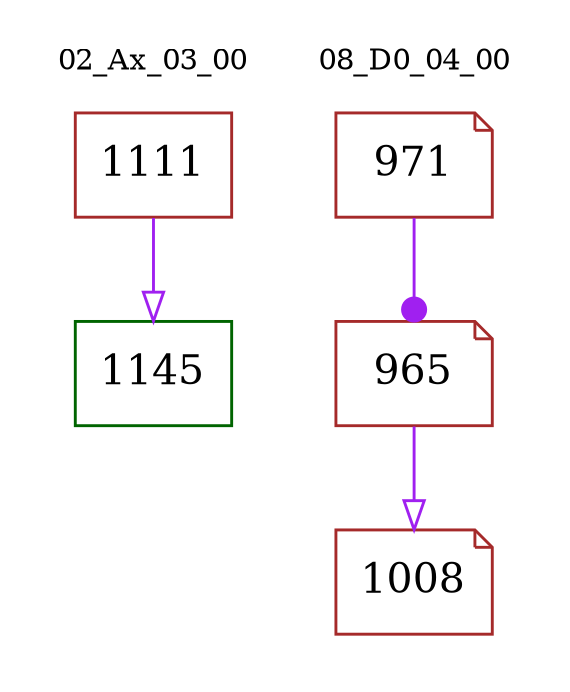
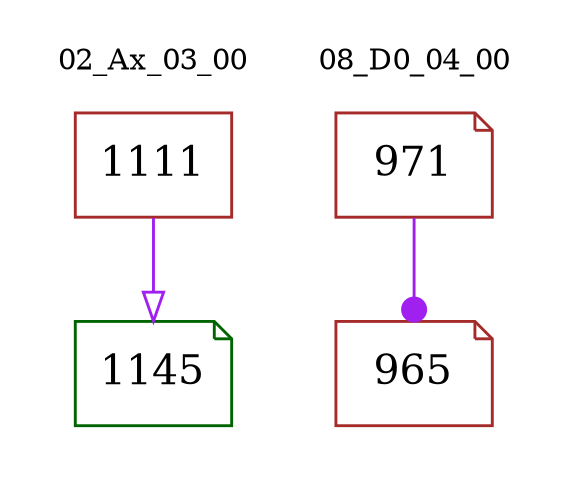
node "1145": shape box -> note
node "1008": removed
